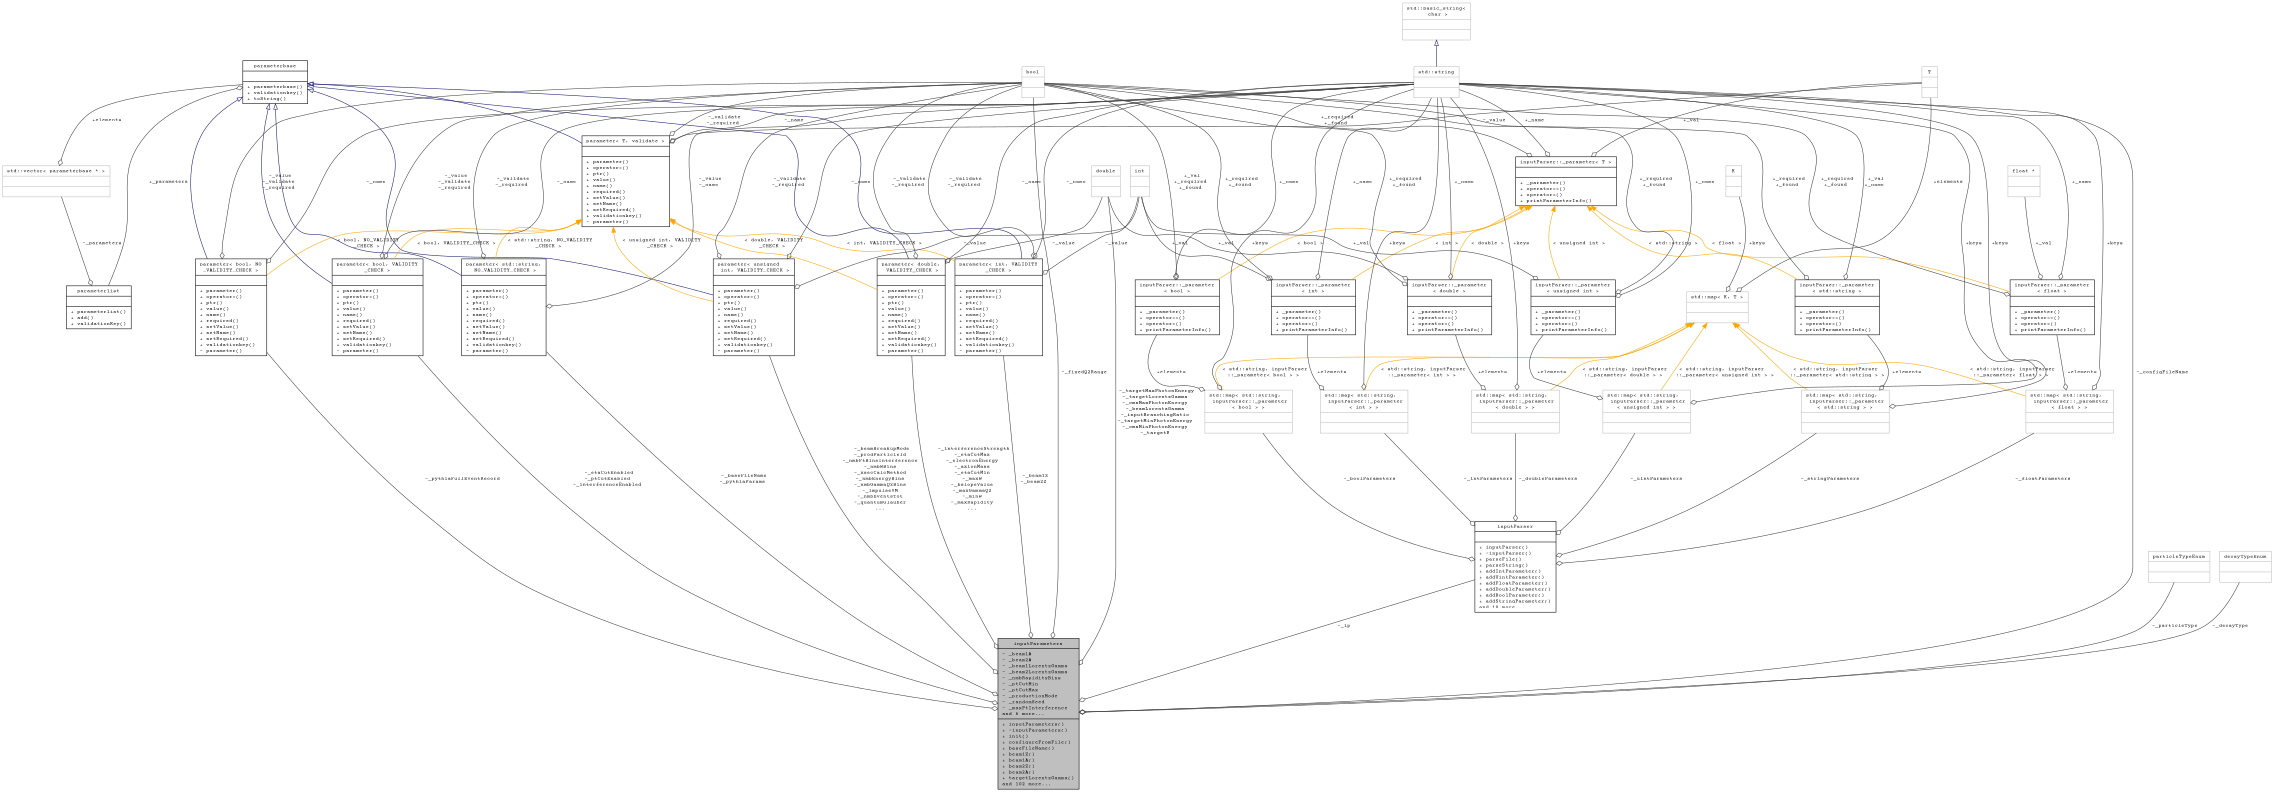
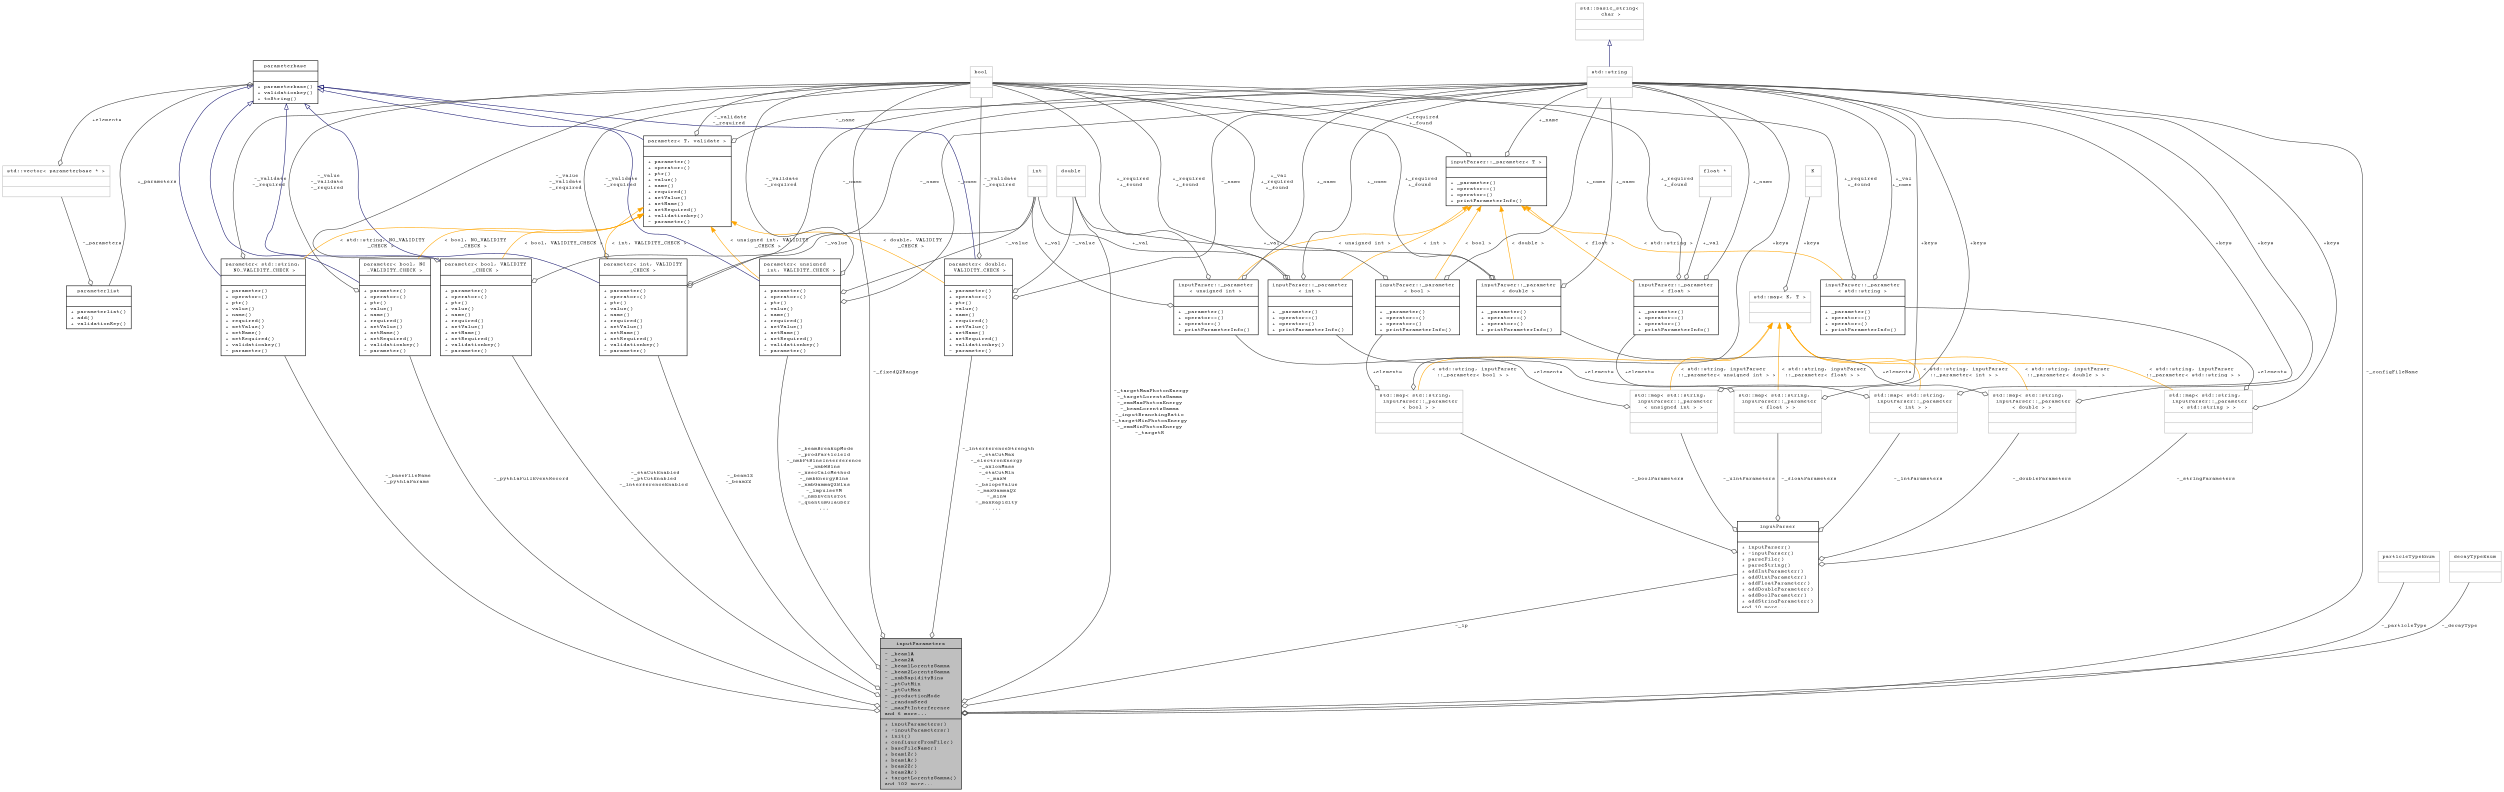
node "T": removed
edge "std::string" -> "parameter< bool, NO": removed, label "-_name"
edge "std::string" -> "parameter< std::string,": removed, label "-_value -_name"
